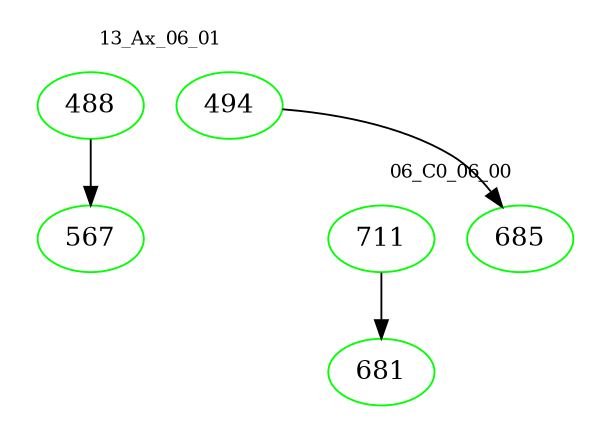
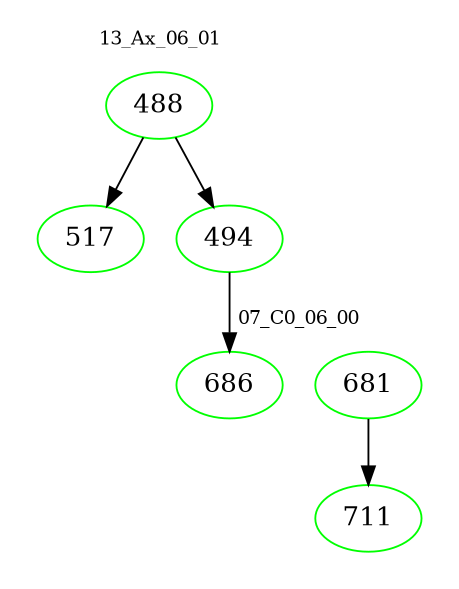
edge "488" -> "494": added
cluster "06_C0_06_00": label "06_C0_06_00" -> "07_C0_06_00"
node "567": label "567" -> "517"
node "685": label "685" -> "686"
edge "711" -> "681": reversed
